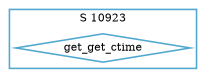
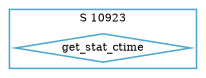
node "get_get_ctime": label "get_get_ctime" -> "get_stat_ctime"
